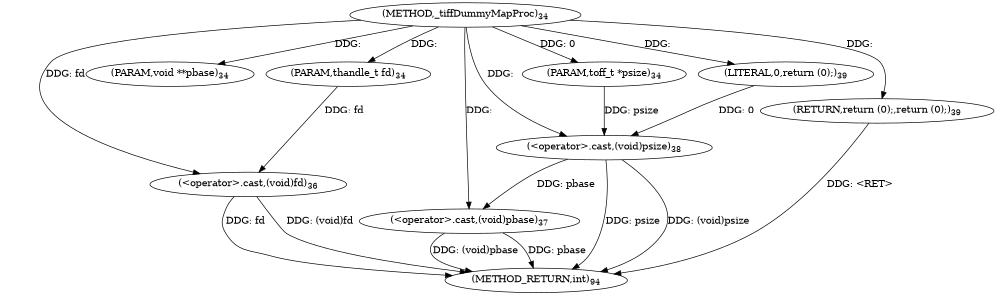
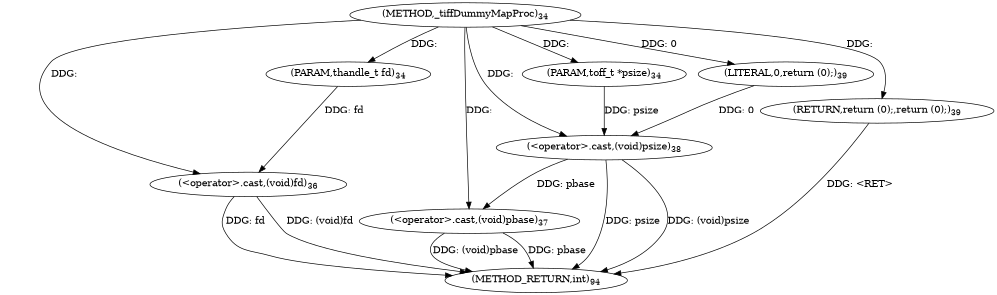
edge "(METHOD,_tiffDummyMapProc)" -> "(PARAM,toff_t *psize)": label "DDG: 0" -> "DDG: "
edge "(METHOD,_tiffDummyMapProc)" -> "(LITERAL,0,return (0);)": label "DDG: " -> "DDG: 0"
edge "(METHOD,_tiffDummyMapProc)" -> "(<operator>.cast,(void)fd)": label "DDG: fd" -> "DDG: "
node "(PARAM,void **pbase)": removed
